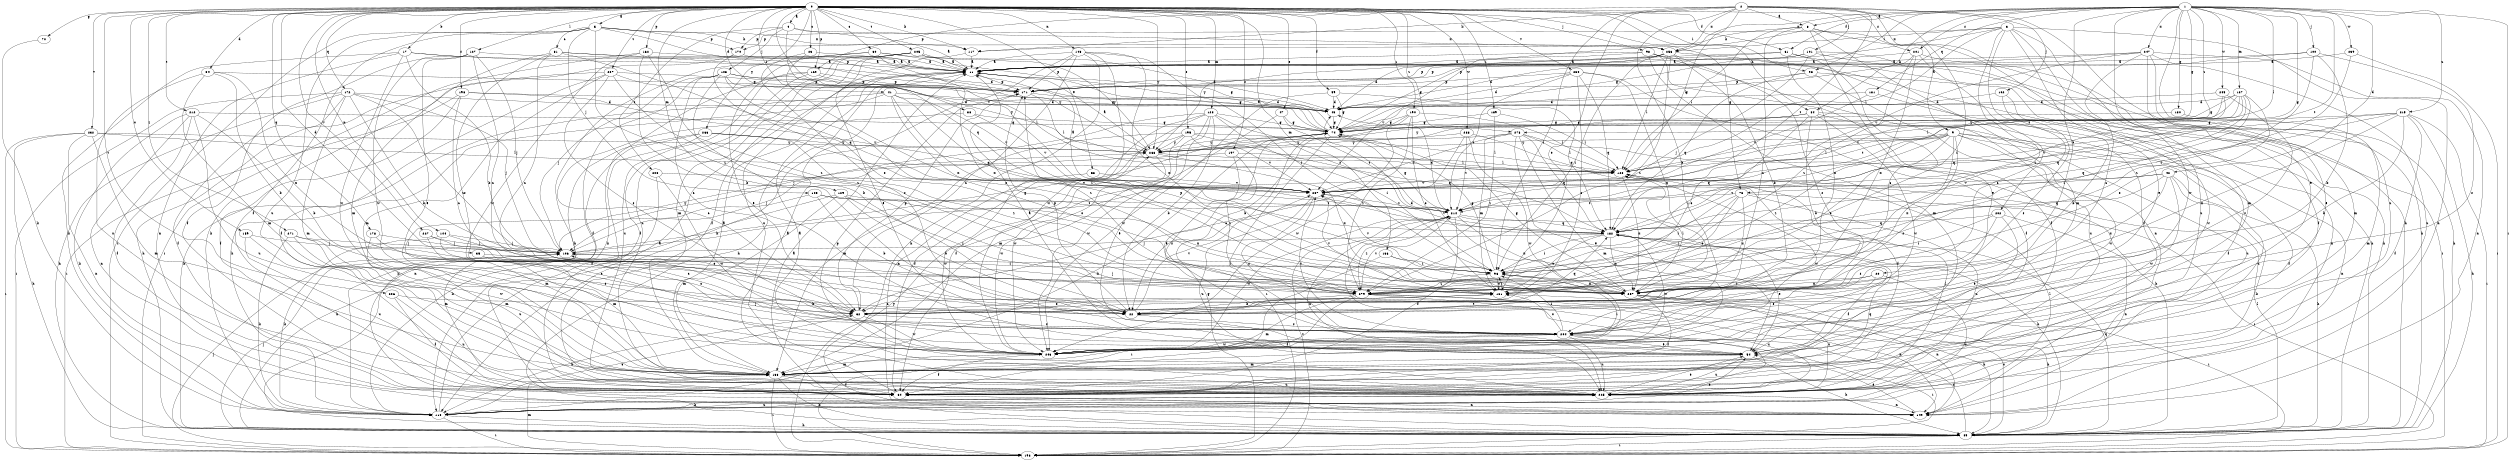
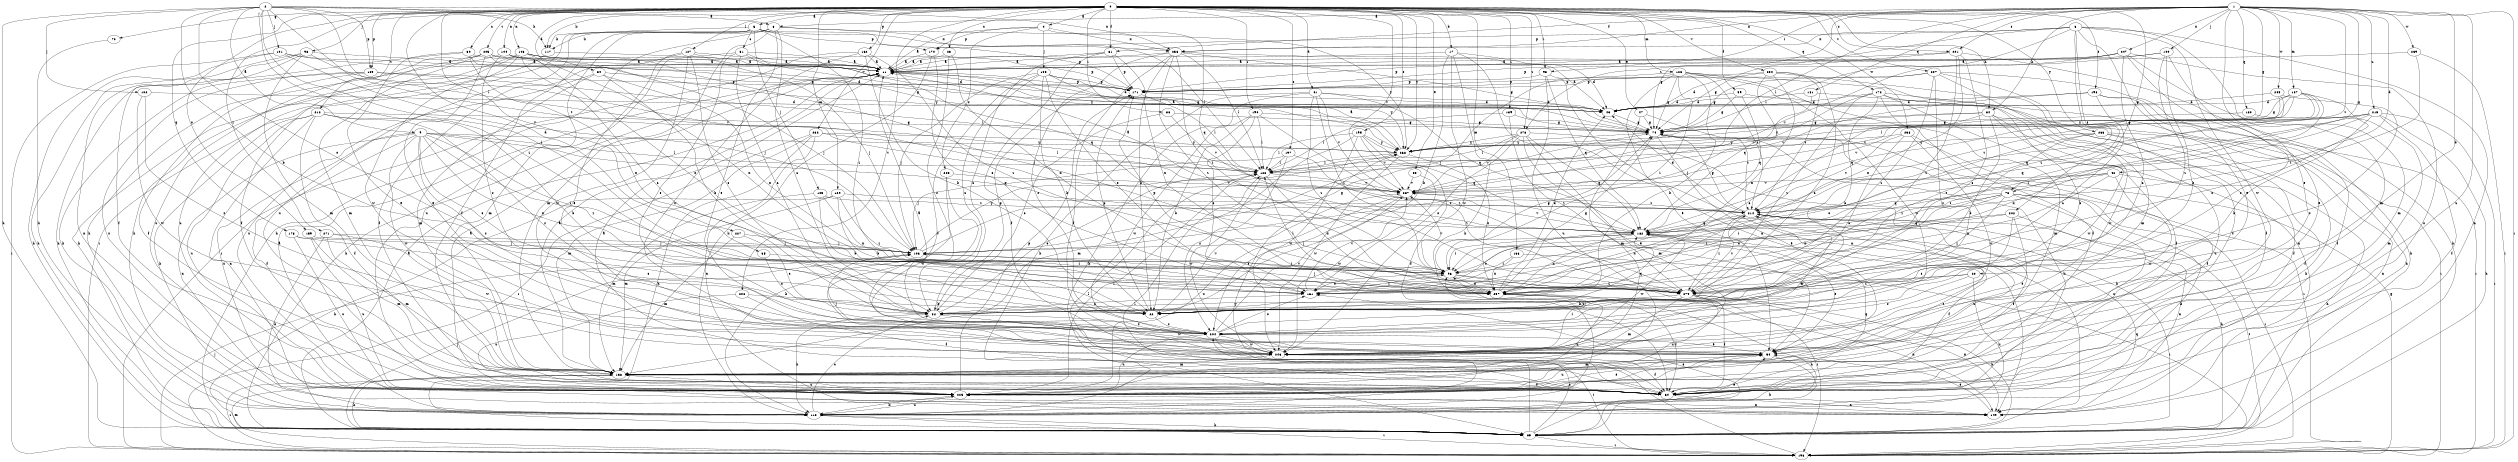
edge "144" -> "11": added, label "a"
edge "123" -> "171": added, label "p"
edge "278" -> "161": label "m" -> "o"
edge "212" -> "204": added, label "s"
edge "247" -> "149": removed, label "n"
edge "32" -> "161": now "32" -> "128"
edge "42" -> "118": now "73" -> "118"
